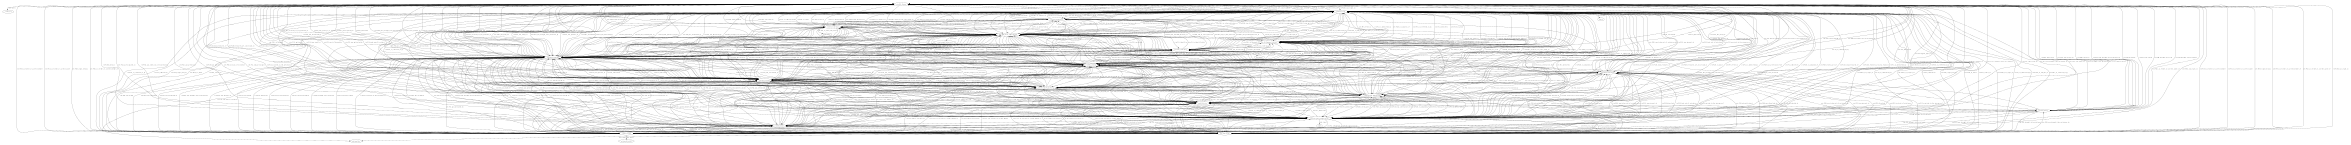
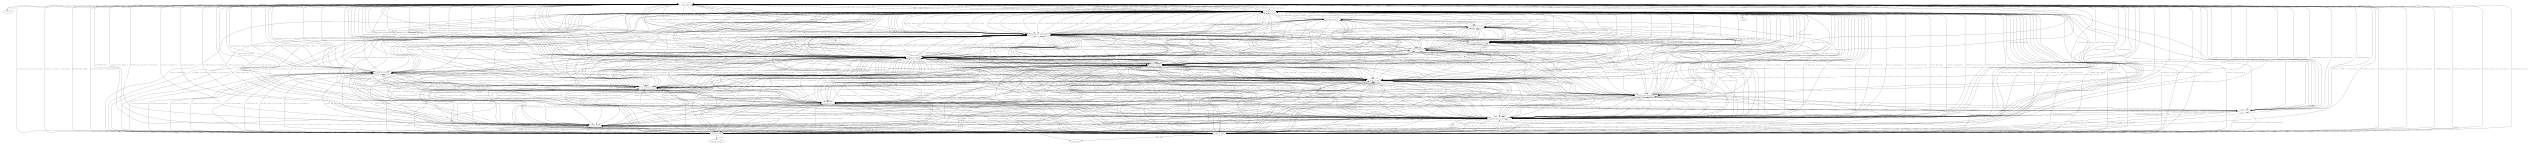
edge "crm:E71_Man-Made_Thing" -> "crm:E2_Temporal_Entity": now "crm:E71_Man-Made_Thing" -> "crm:E67_Birth"
